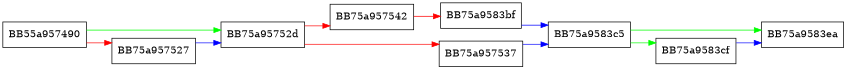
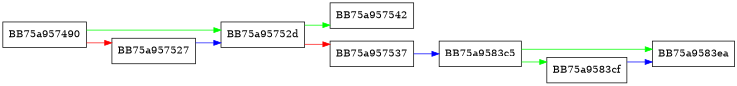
node "BB75a9583bf": removed
edge "BB75a95752d" -> "BB75a957542": color red -> green
node "BB55a957490": label "BB55a957490" -> "BB75a957490"
